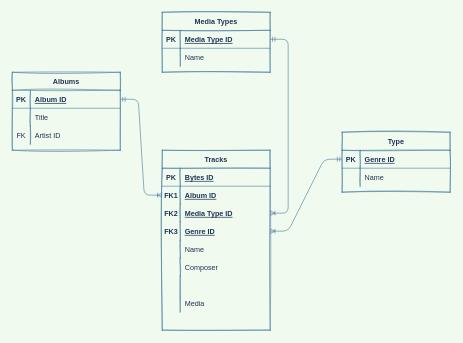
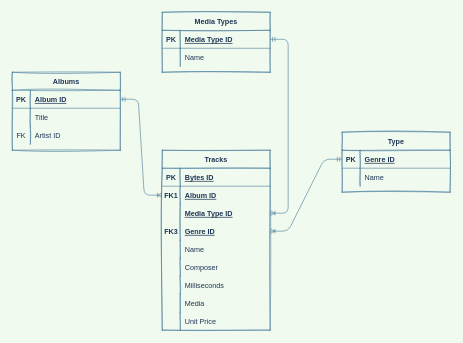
node "FK2": removed
node "Milliseconds": added
node "Unit Price": added
